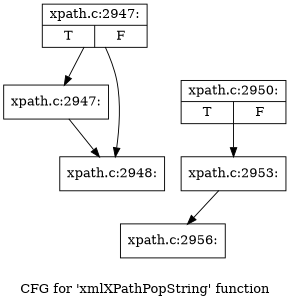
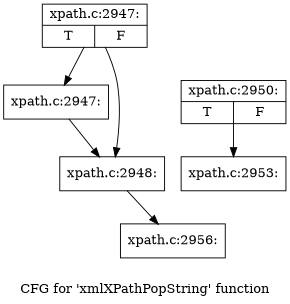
edge "xpath.c:2953:" -> "xpath.c:2956:": now "xpath.c:2948:" -> "xpath.c:2956:"
